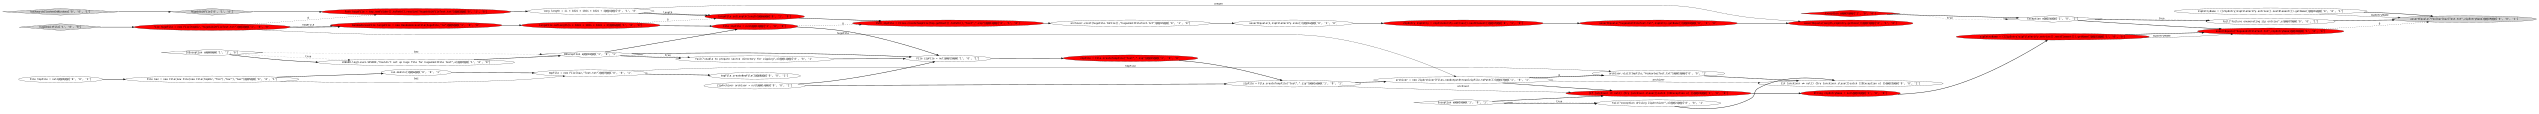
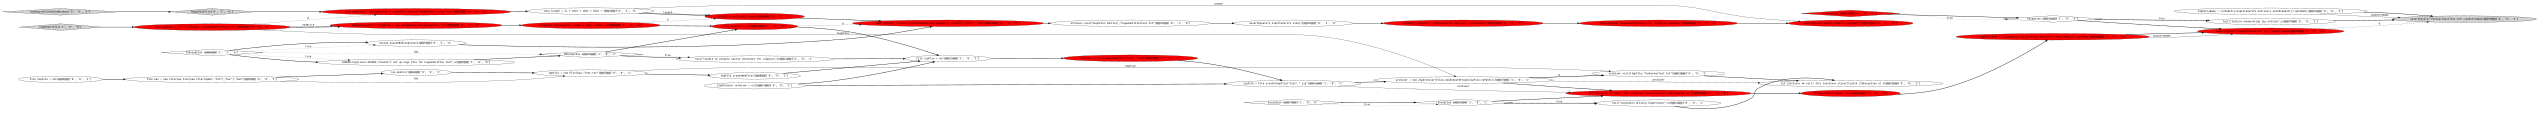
node "Assume.assumeNoException(e)@@@9@@@['0', '1', '0']": added
edge "IOException e@@@10@@@['1', '0', '1']" -> "File zipFile = null@@@13@@@['1', '0', '1']": now "tmpFile.createNewFile()@@@8@@@['0', '0', '1']" -> "File zipFile = null@@@13@@@['1', '0', '1']"
node "Exception e@@@19@@@['1', '0', '0']": added
